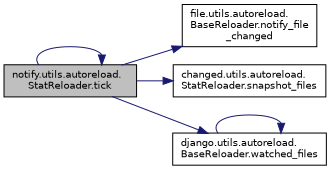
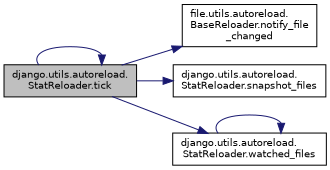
node "notify.utils.autoreload. StatReloader.tick": label "notify.utils.autoreload. StatReloader.tick" -> "django.utils.autoreload. StatReloader.tick"
node "changed.utils.autoreload. StatReloader.snapshot_files": label "changed.utils.autoreload. StatReloader.snapshot_files" -> "django.utils.autoreload. StatReloader.snapshot_files"
node "django.utils.autoreload. BaseReloader.watched_files": label "django.utils.autoreload. BaseReloader.watched_files" -> "django.utils.autoreload. StatReloader.watched_files"
